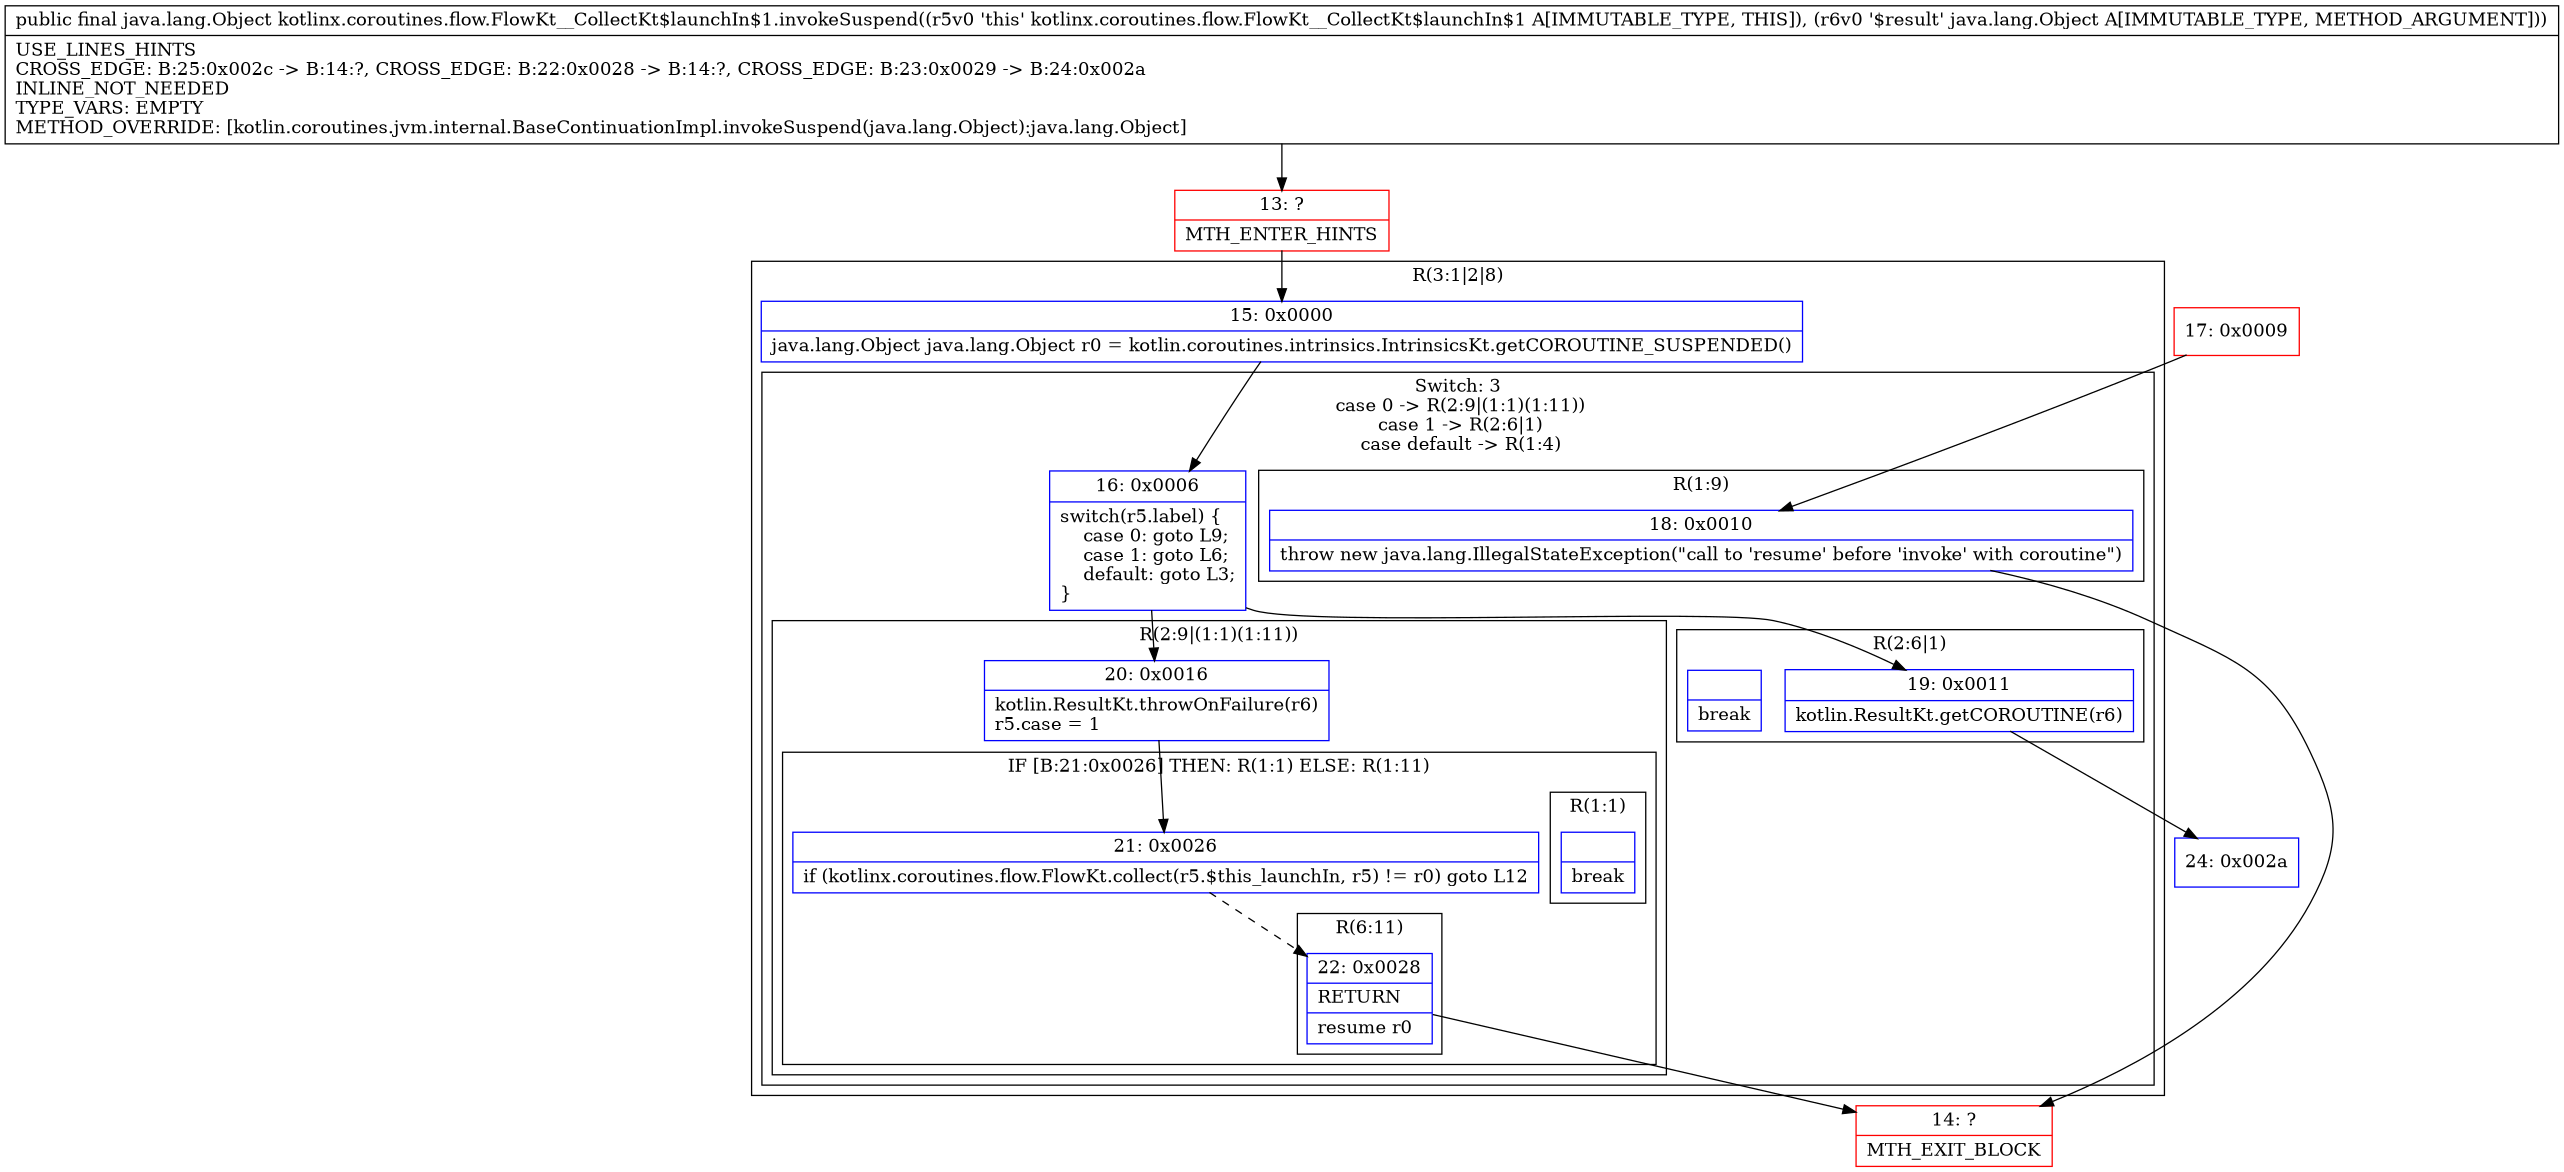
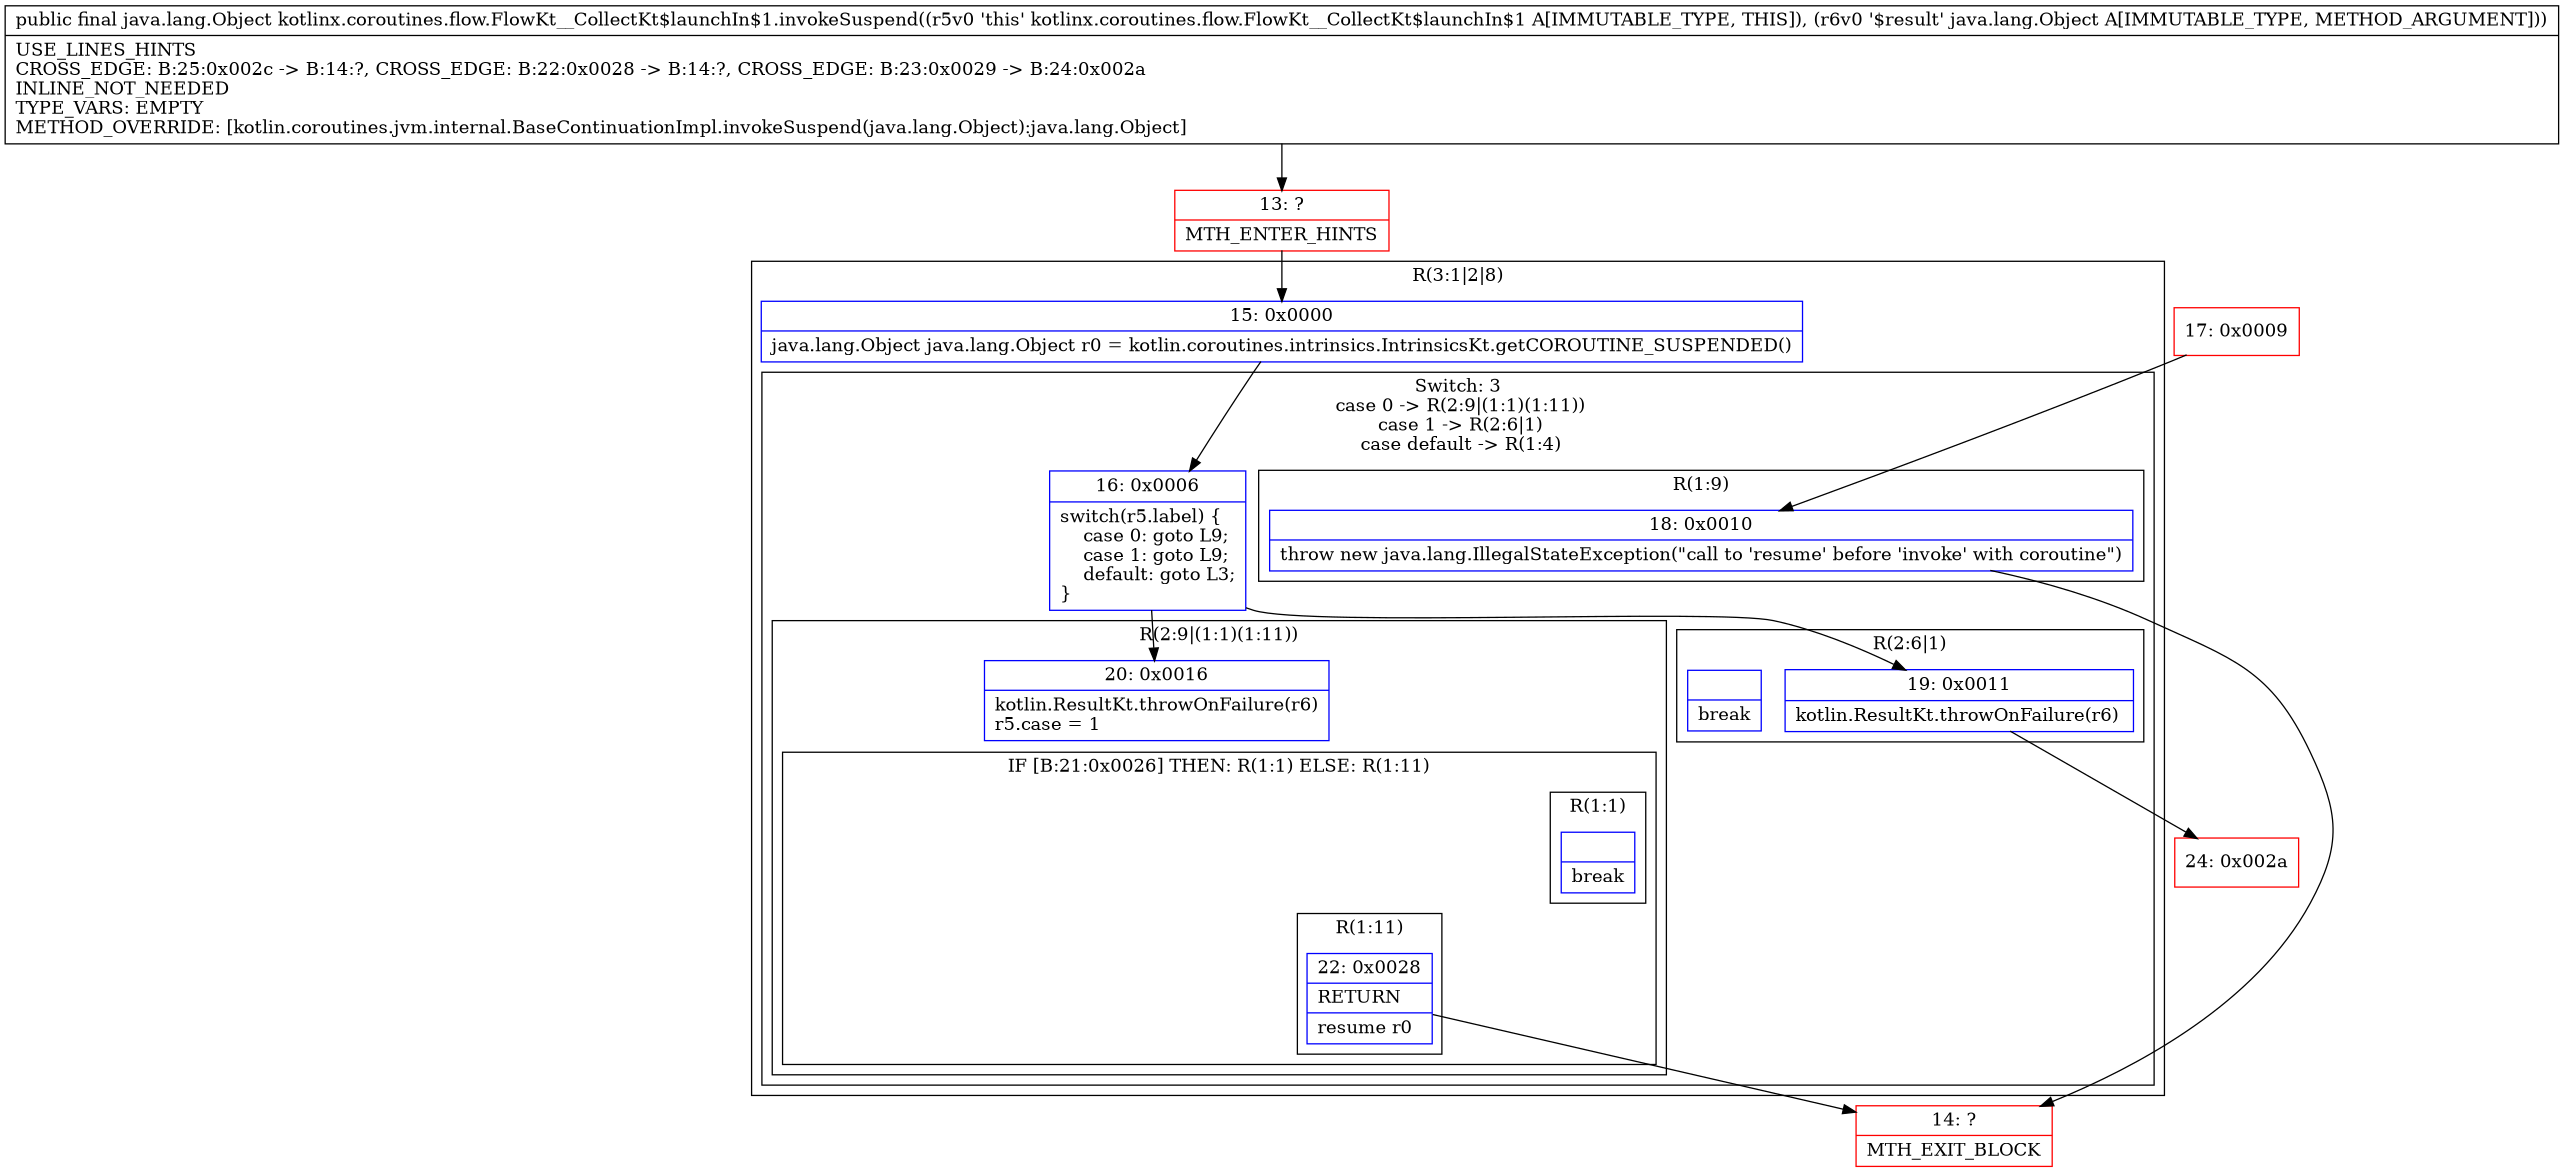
node "16: 0x0006": text "case 1: goto L6;" -> "case 1: goto L9;"
node "19: 0x0011": text "kotlin.ResultKt.getCOROUTINE(r6)" -> "kotlin.ResultKt.throwOnFailure(r6)"
node "21: 0x0026": removed
node "24: 0x002a": color blue -> red
cluster "R(6:11)": label "R(6:11)" -> "R(1:11)"
